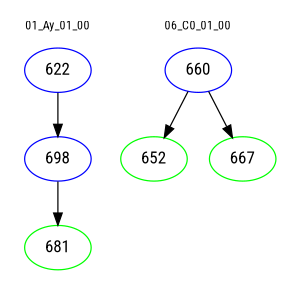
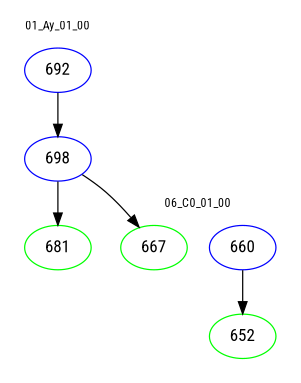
node "622": label "622" -> "692"
edge "660" -> "667": now "698" -> "667"
